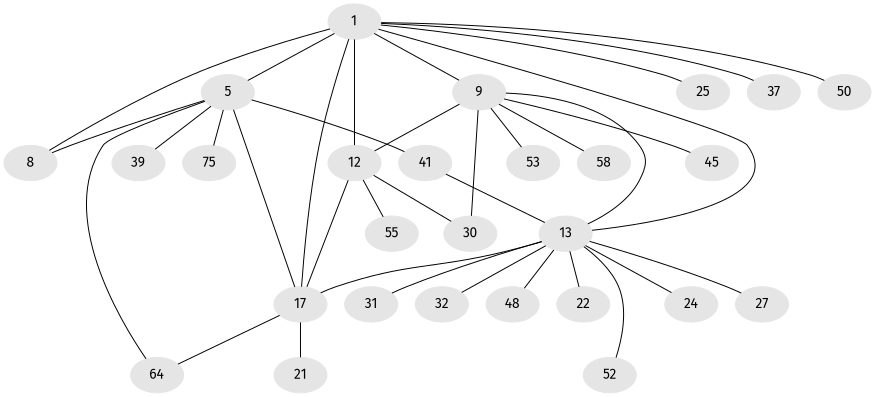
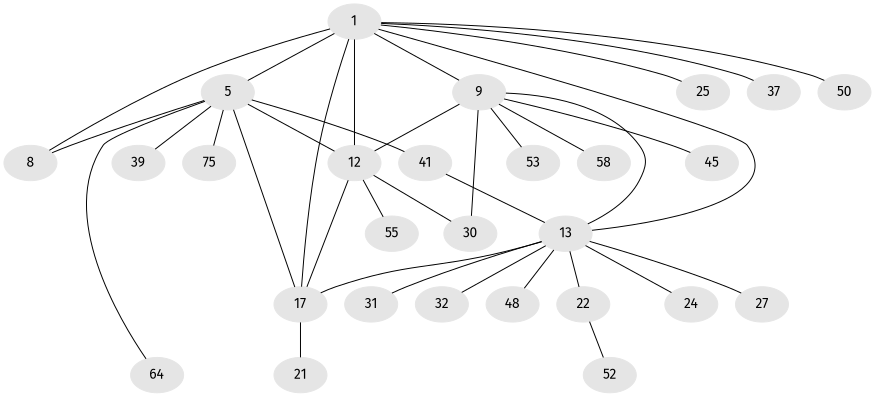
edge "5" -- "12": added
edge "13" -- "52": now "22" -- "52"
edge "17" -- "64": removed
